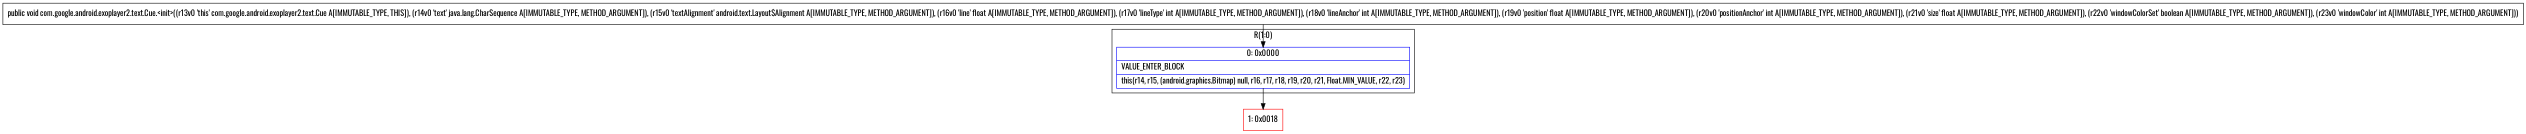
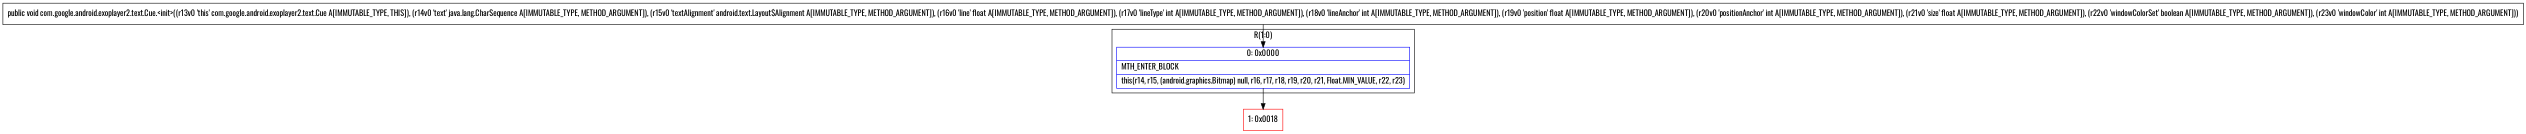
node "0: 0x0000": text "VALUE_ENTER_BLOCK" -> "MTH_ENTER_BLOCK"
